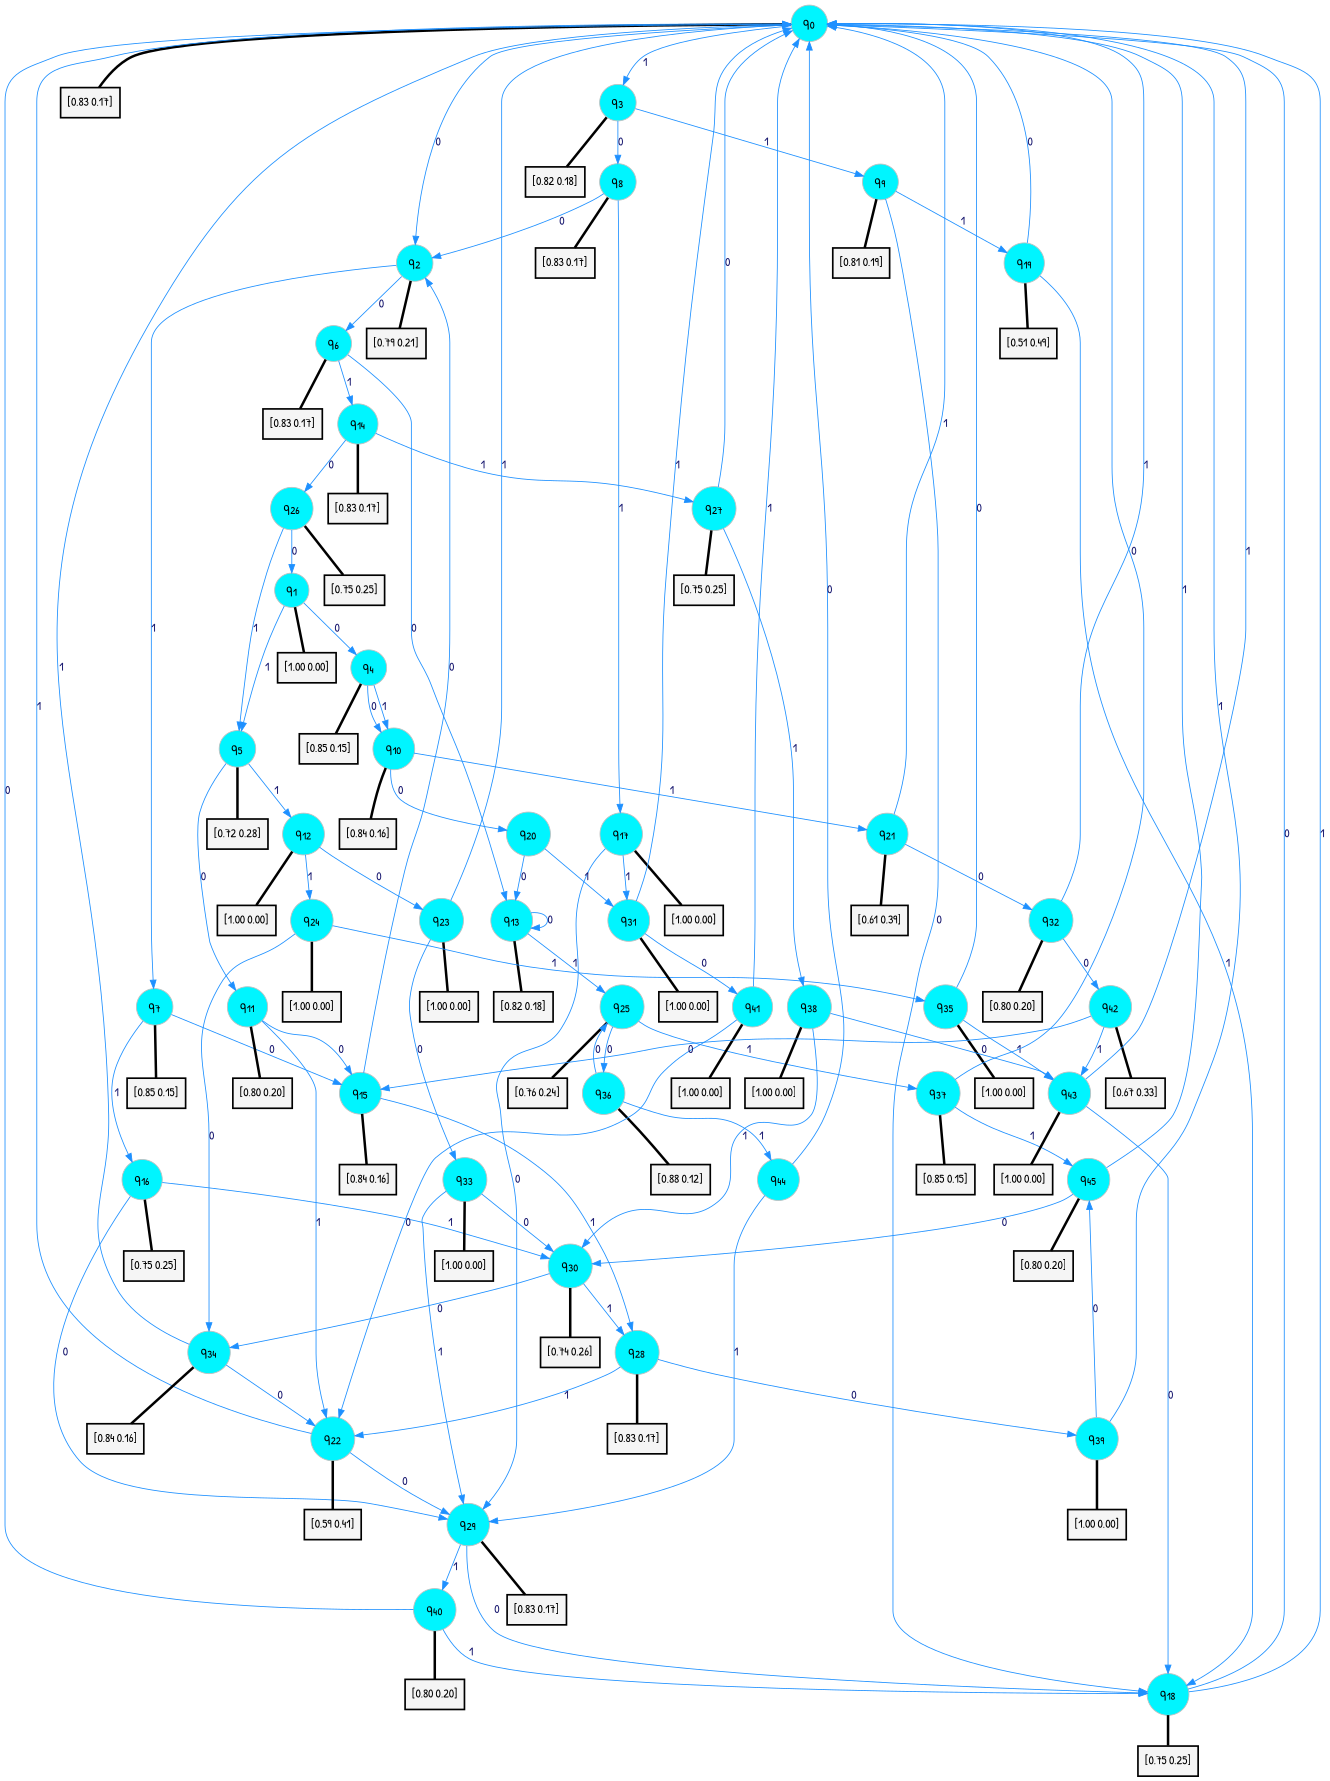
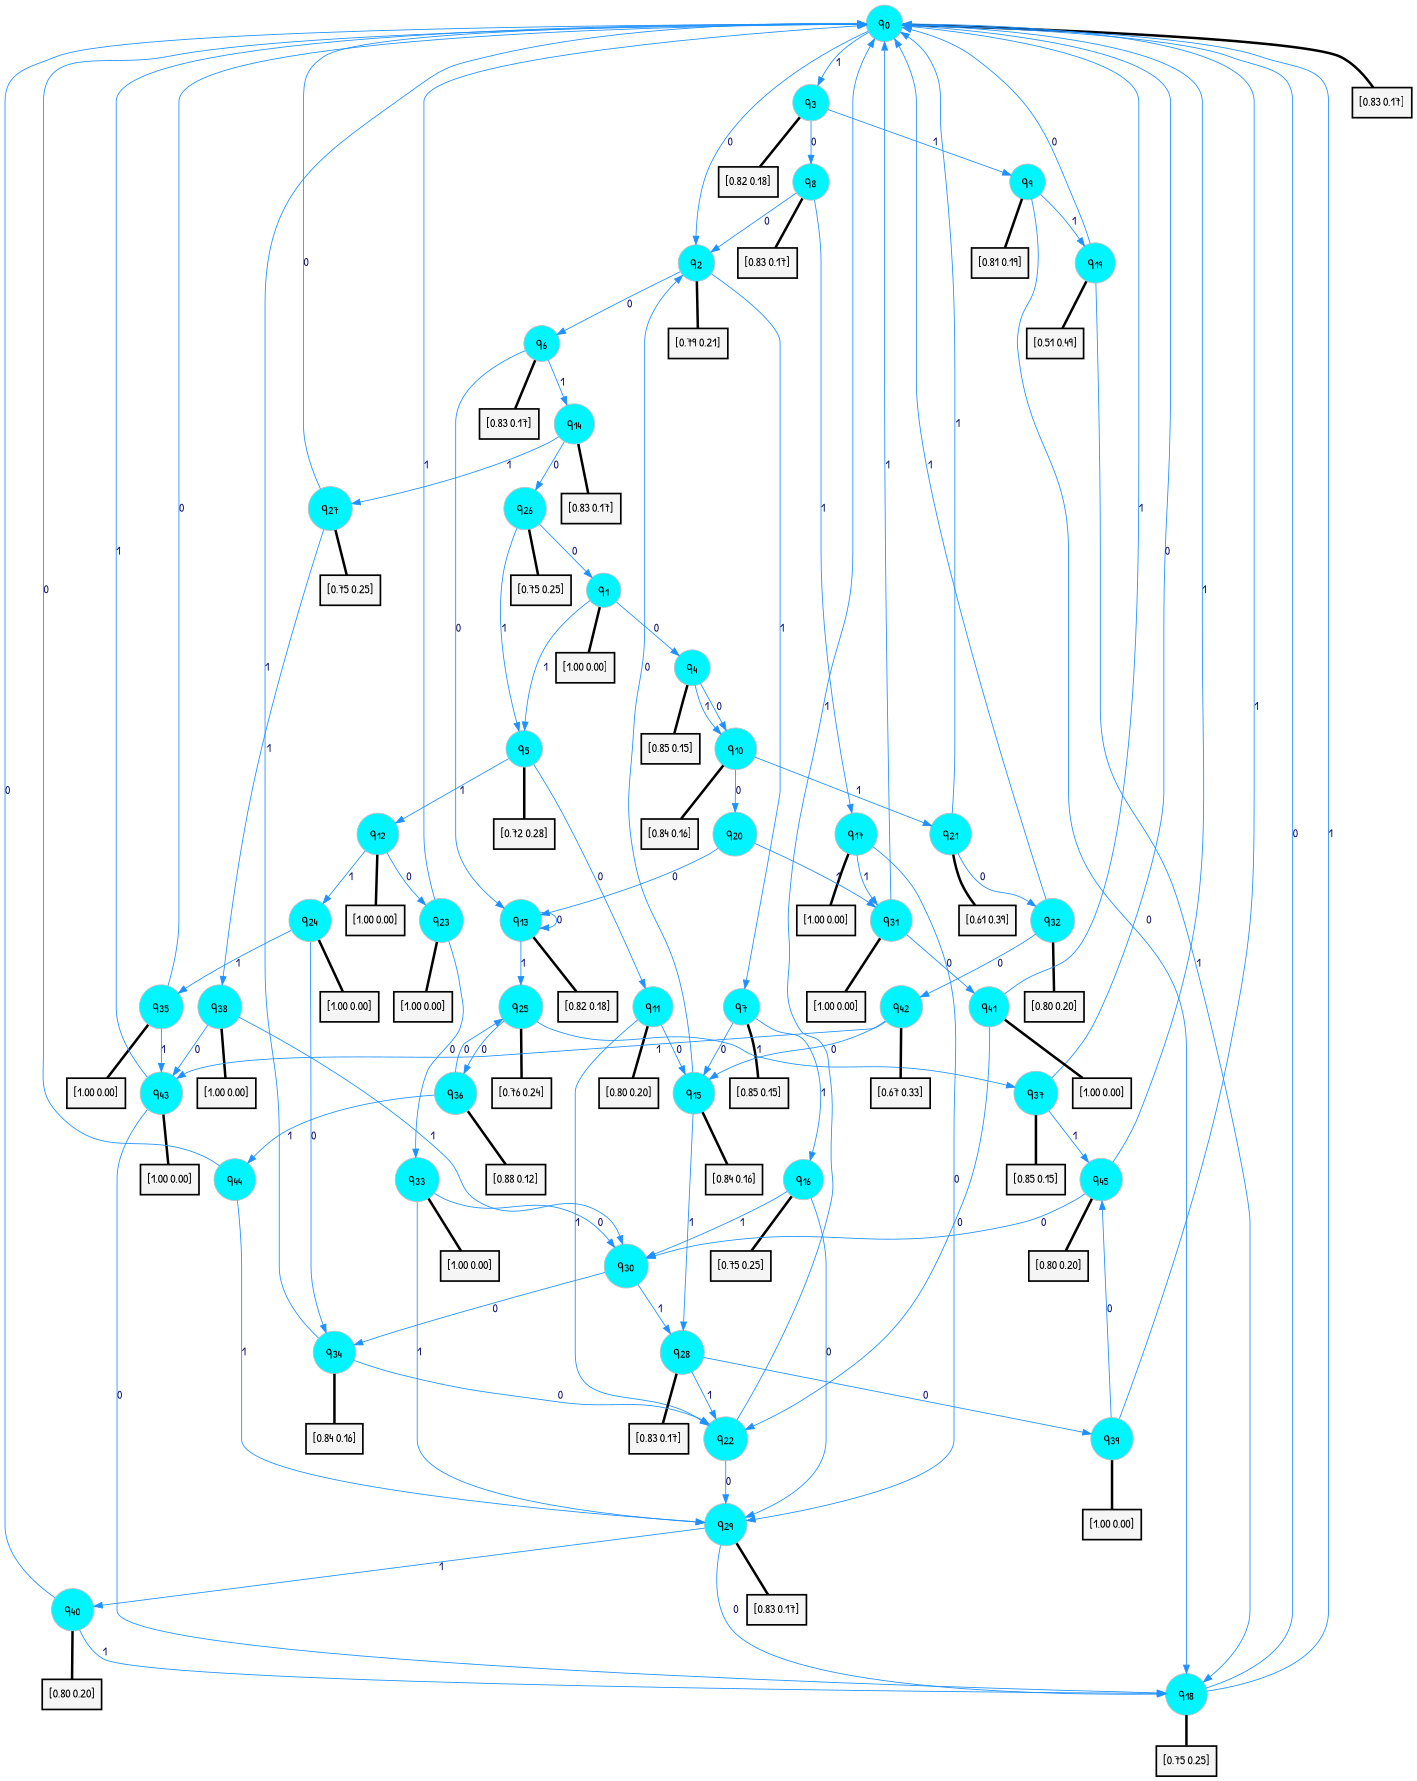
node "[0.74 0.26]": removed
node "[0.59 0.41]": removed
